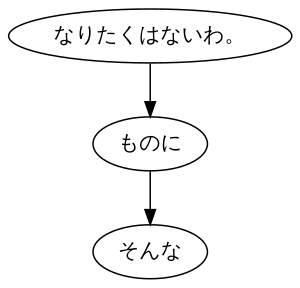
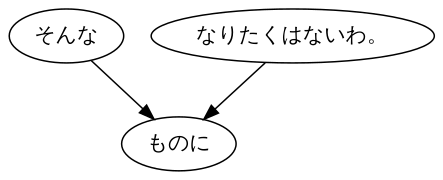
edge "ものに" -> "そんな": reversed
